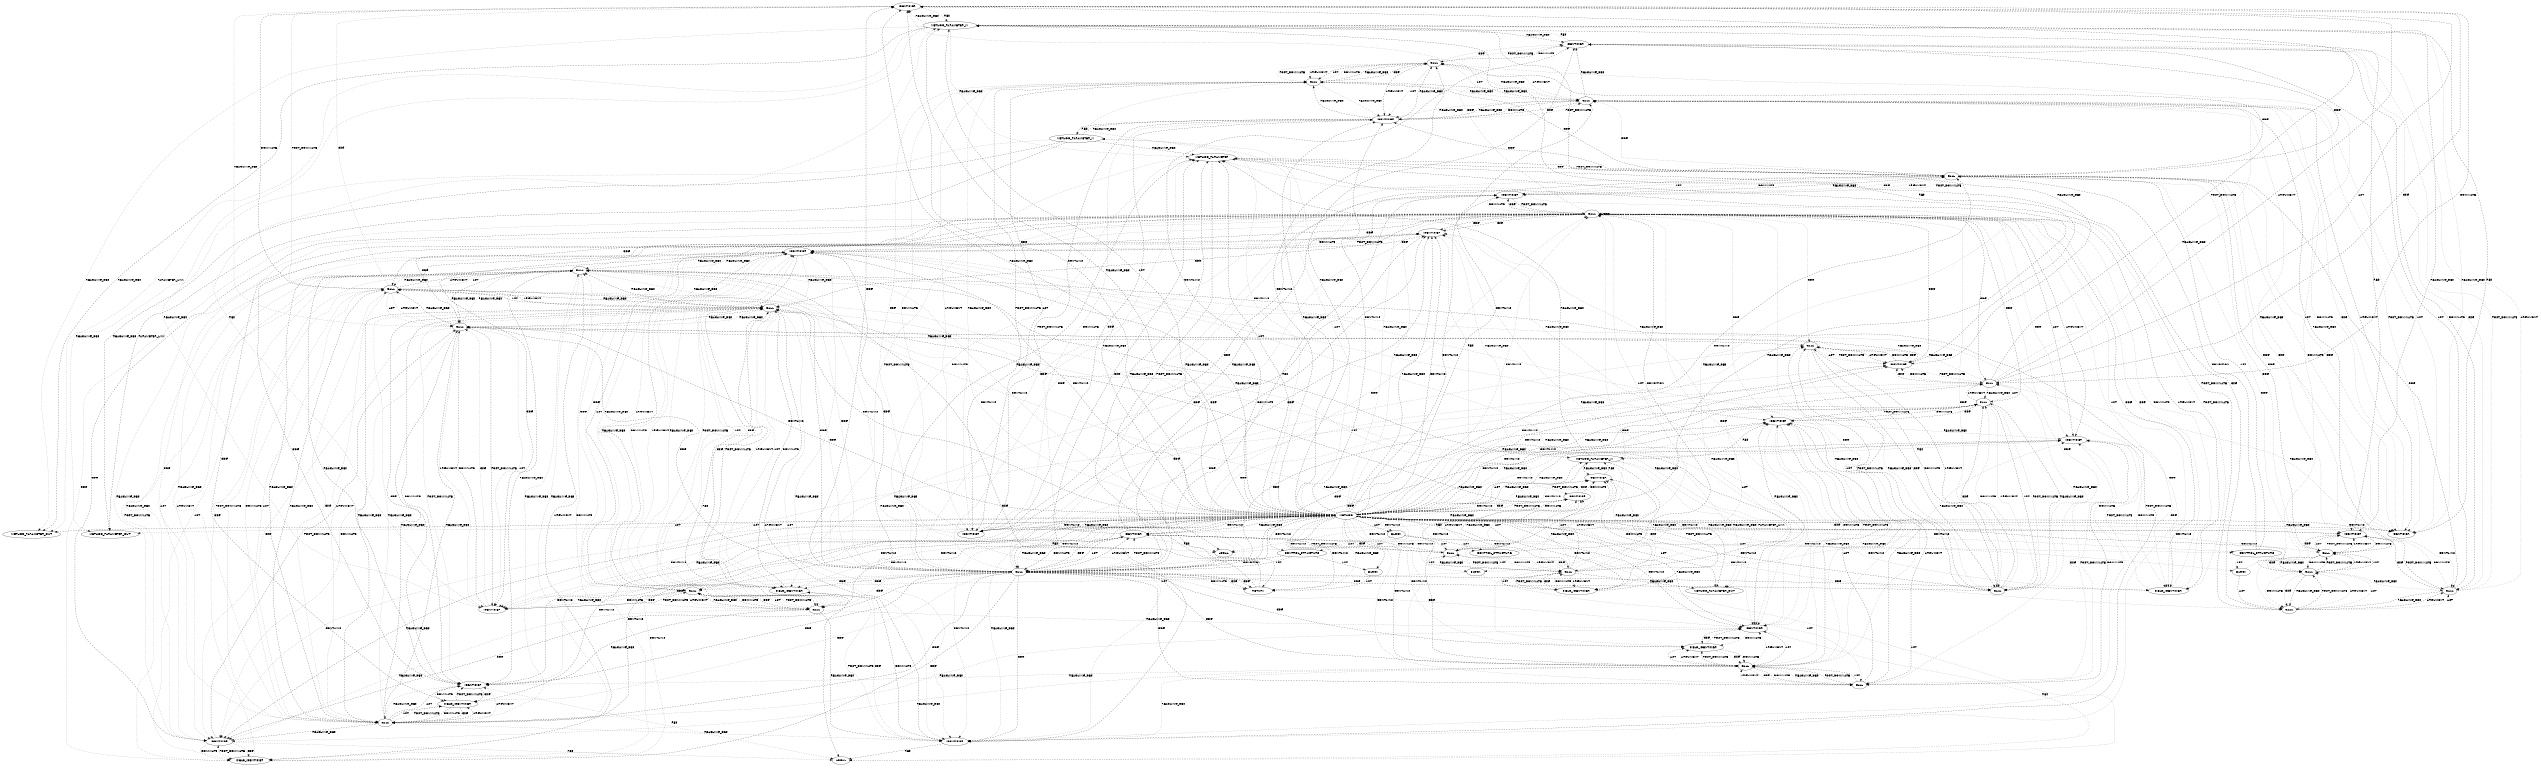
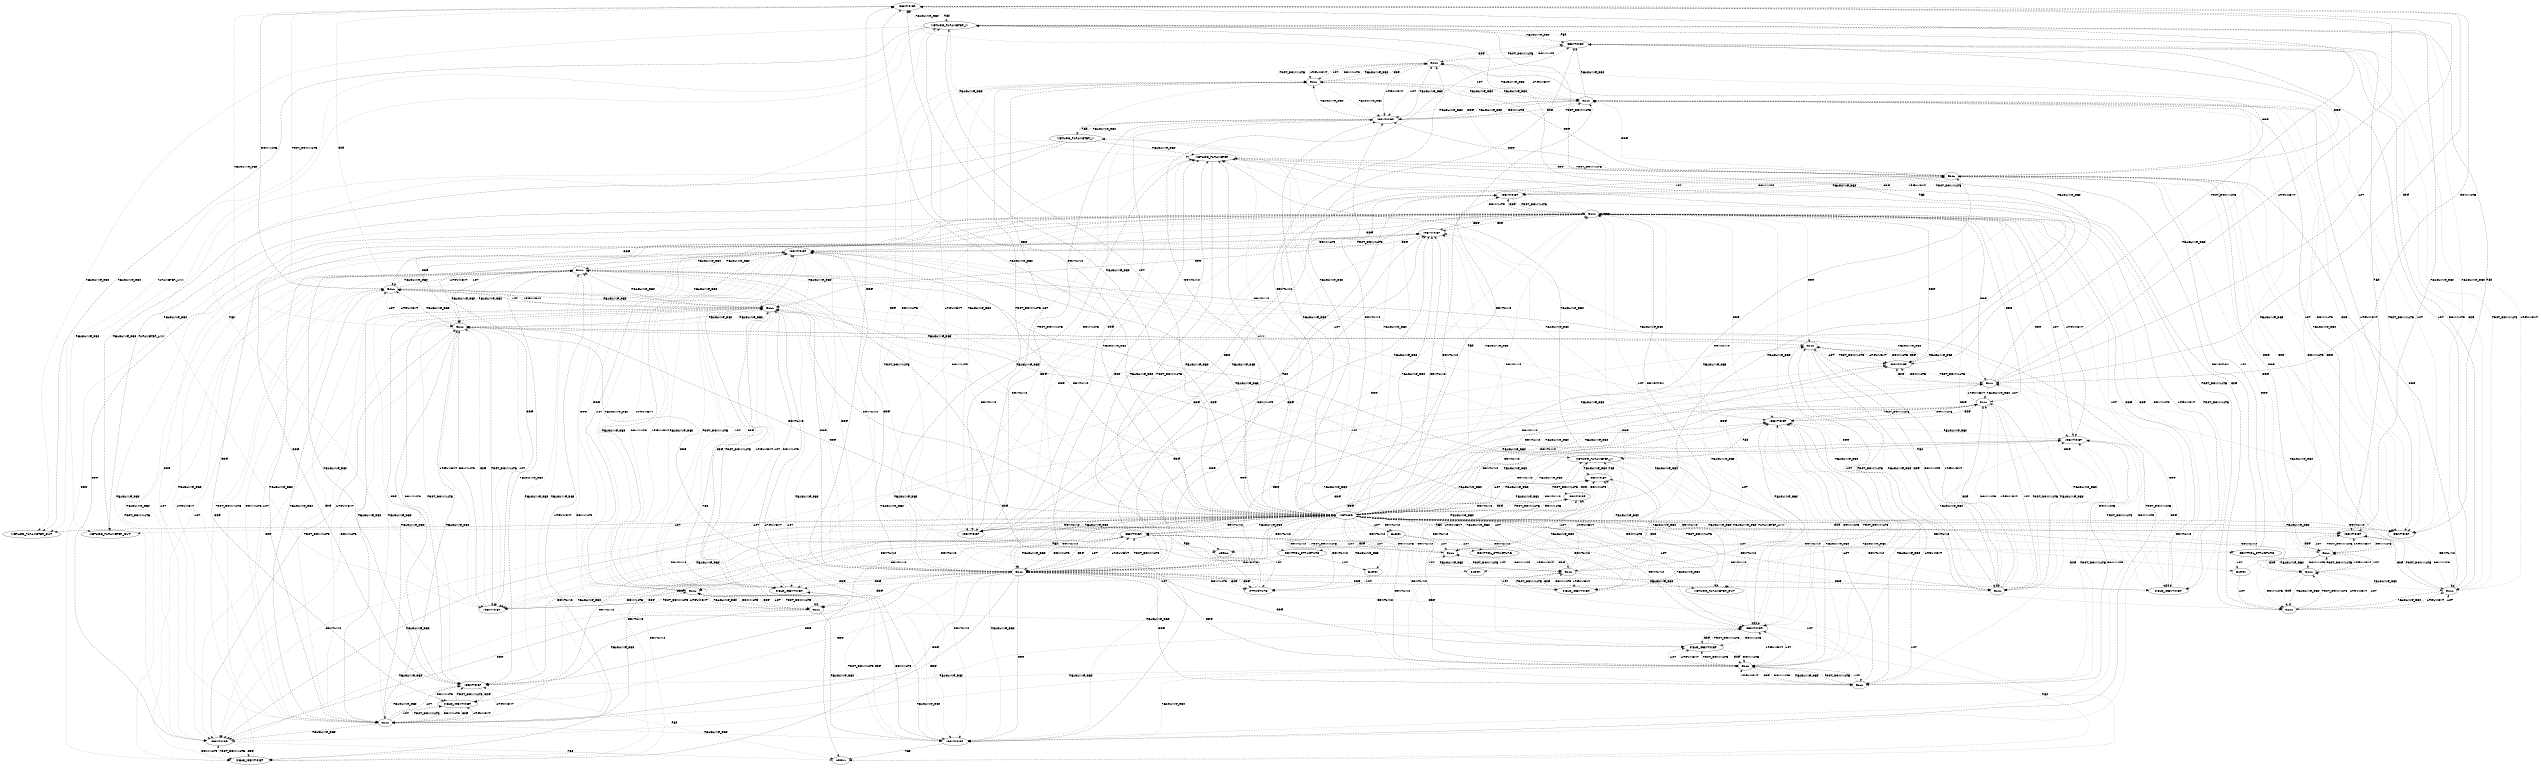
edge "METHOD" -> "METHOD_PARAMETER": label "AST" -> "LINK"
node "RETURN": label "RETURN" -> "STRUCTURE"
